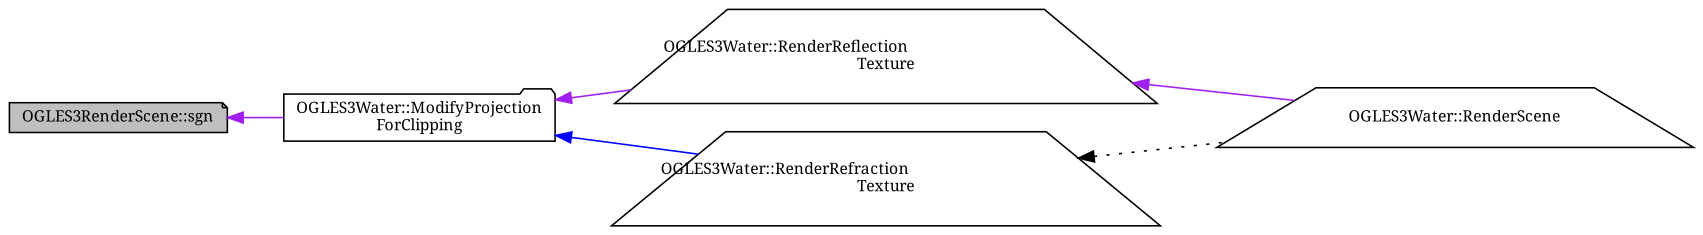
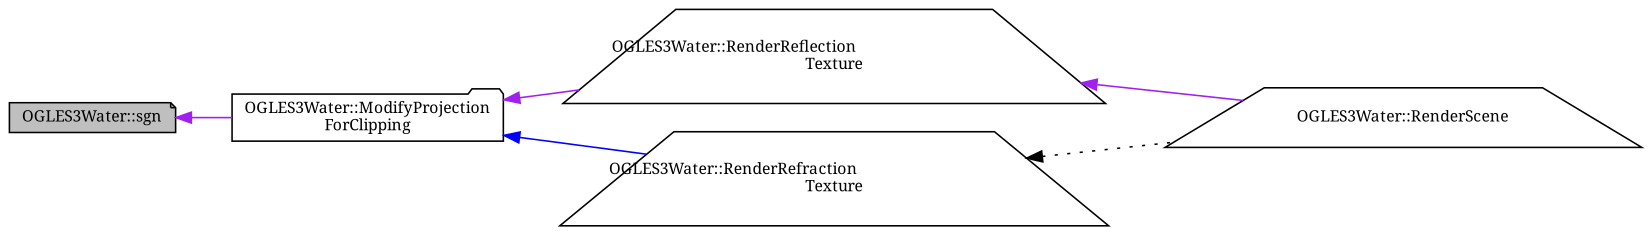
node "OGLES3RenderScene::sgn": label "OGLES3RenderScene::sgn" -> "OGLES3Water::sgn"
